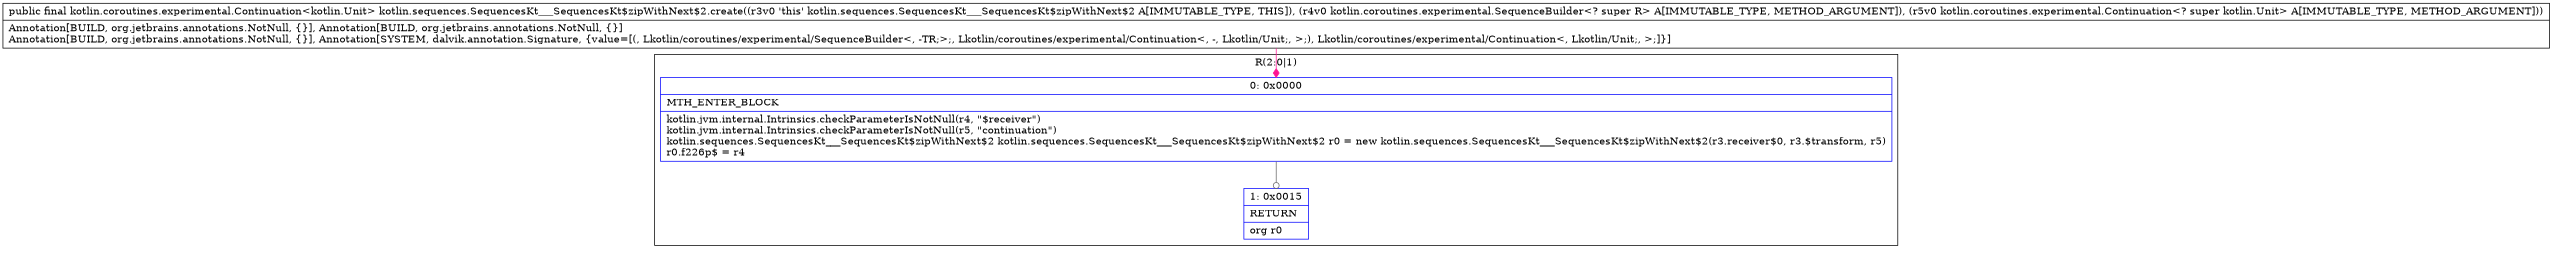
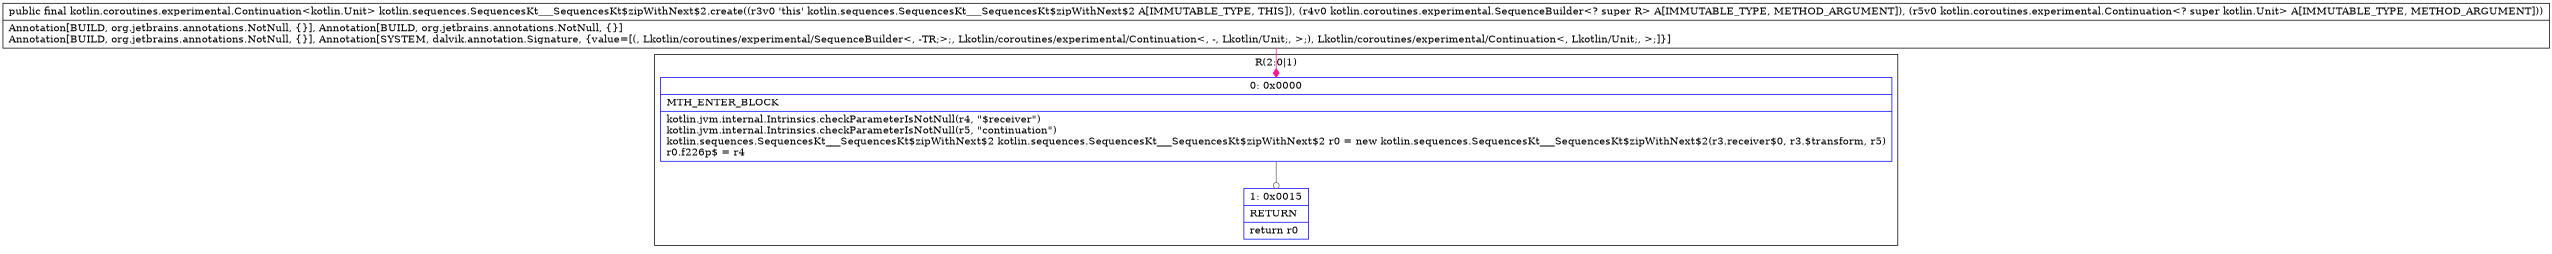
node "1: 0x0015": text "org r0" -> "return r0"
